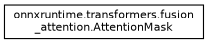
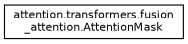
node "onnxruntime.transformers.fusion _attention.AttentionMask": label "onnxruntime.transformers.fusion _attention.AttentionMask" -> "attention.transformers.fusion _attention.AttentionMask"
